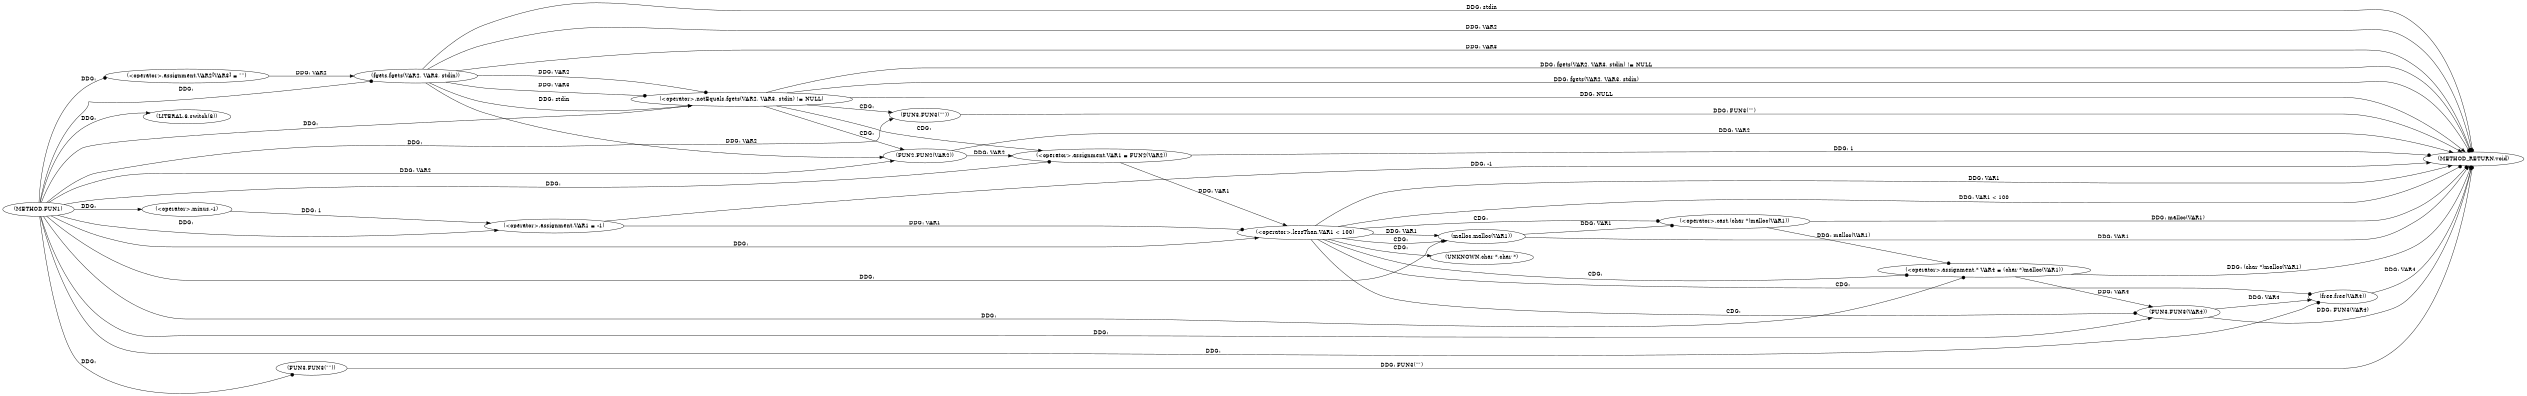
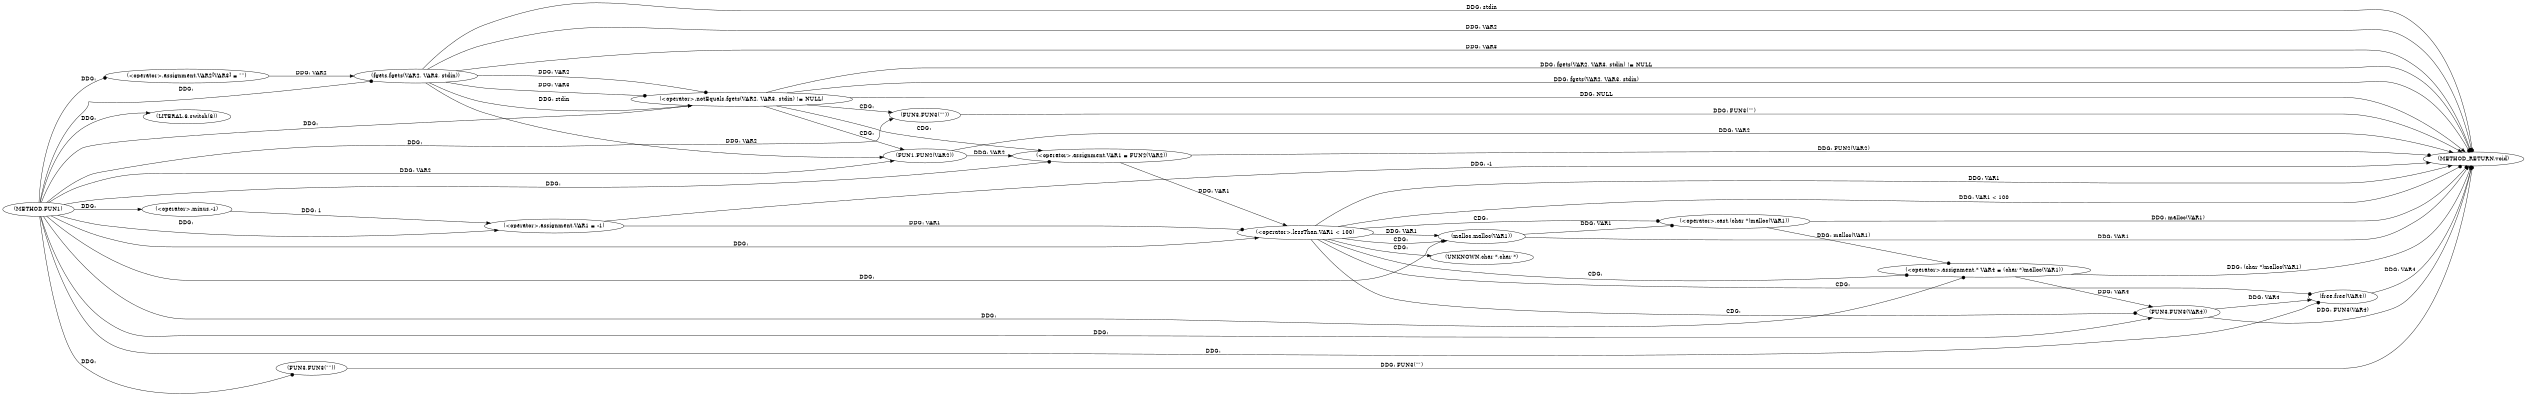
edge "(<operator>.assignment,VAR1 = FUN2(VAR2))" -> "(METHOD_RETURN,void)": label "DDG: 1" -> "DDG: FUN2(VAR2)"
node "(FUN2,FUN2(VAR2))": label "(FUN2,FUN2(VAR2))" -> "(FUN1,FUN2(VAR2))"
